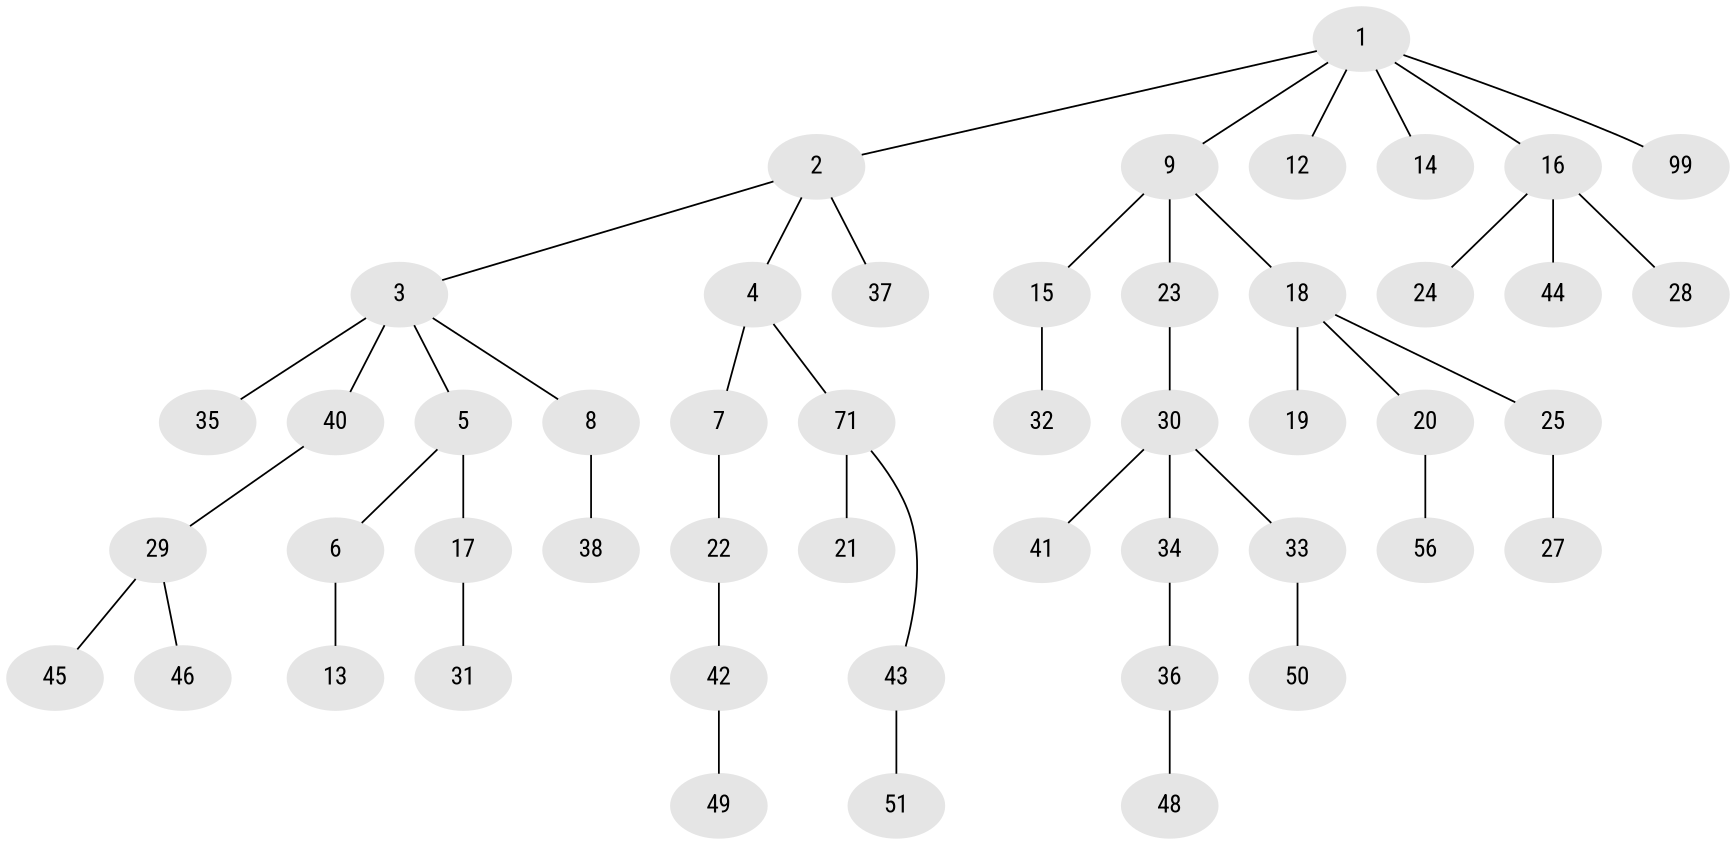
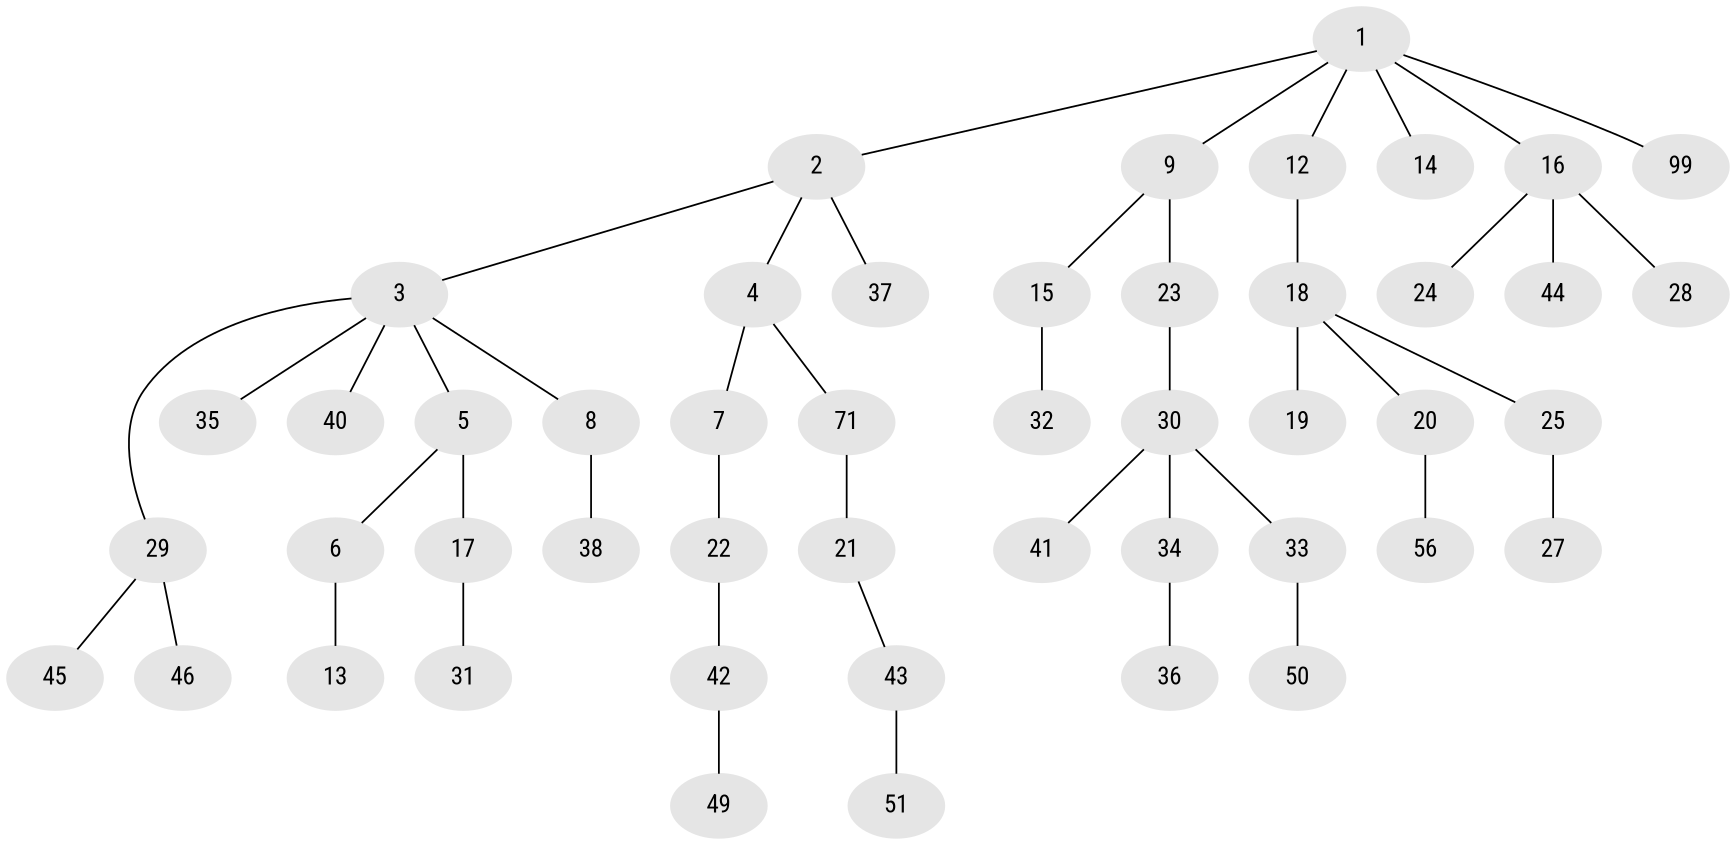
edge "9" -- "18": now "12" -- "18"
edge "40" -- "29": now "3" -- "29"
edge "71" -- "43": now "21" -- "43"
node "48": removed
